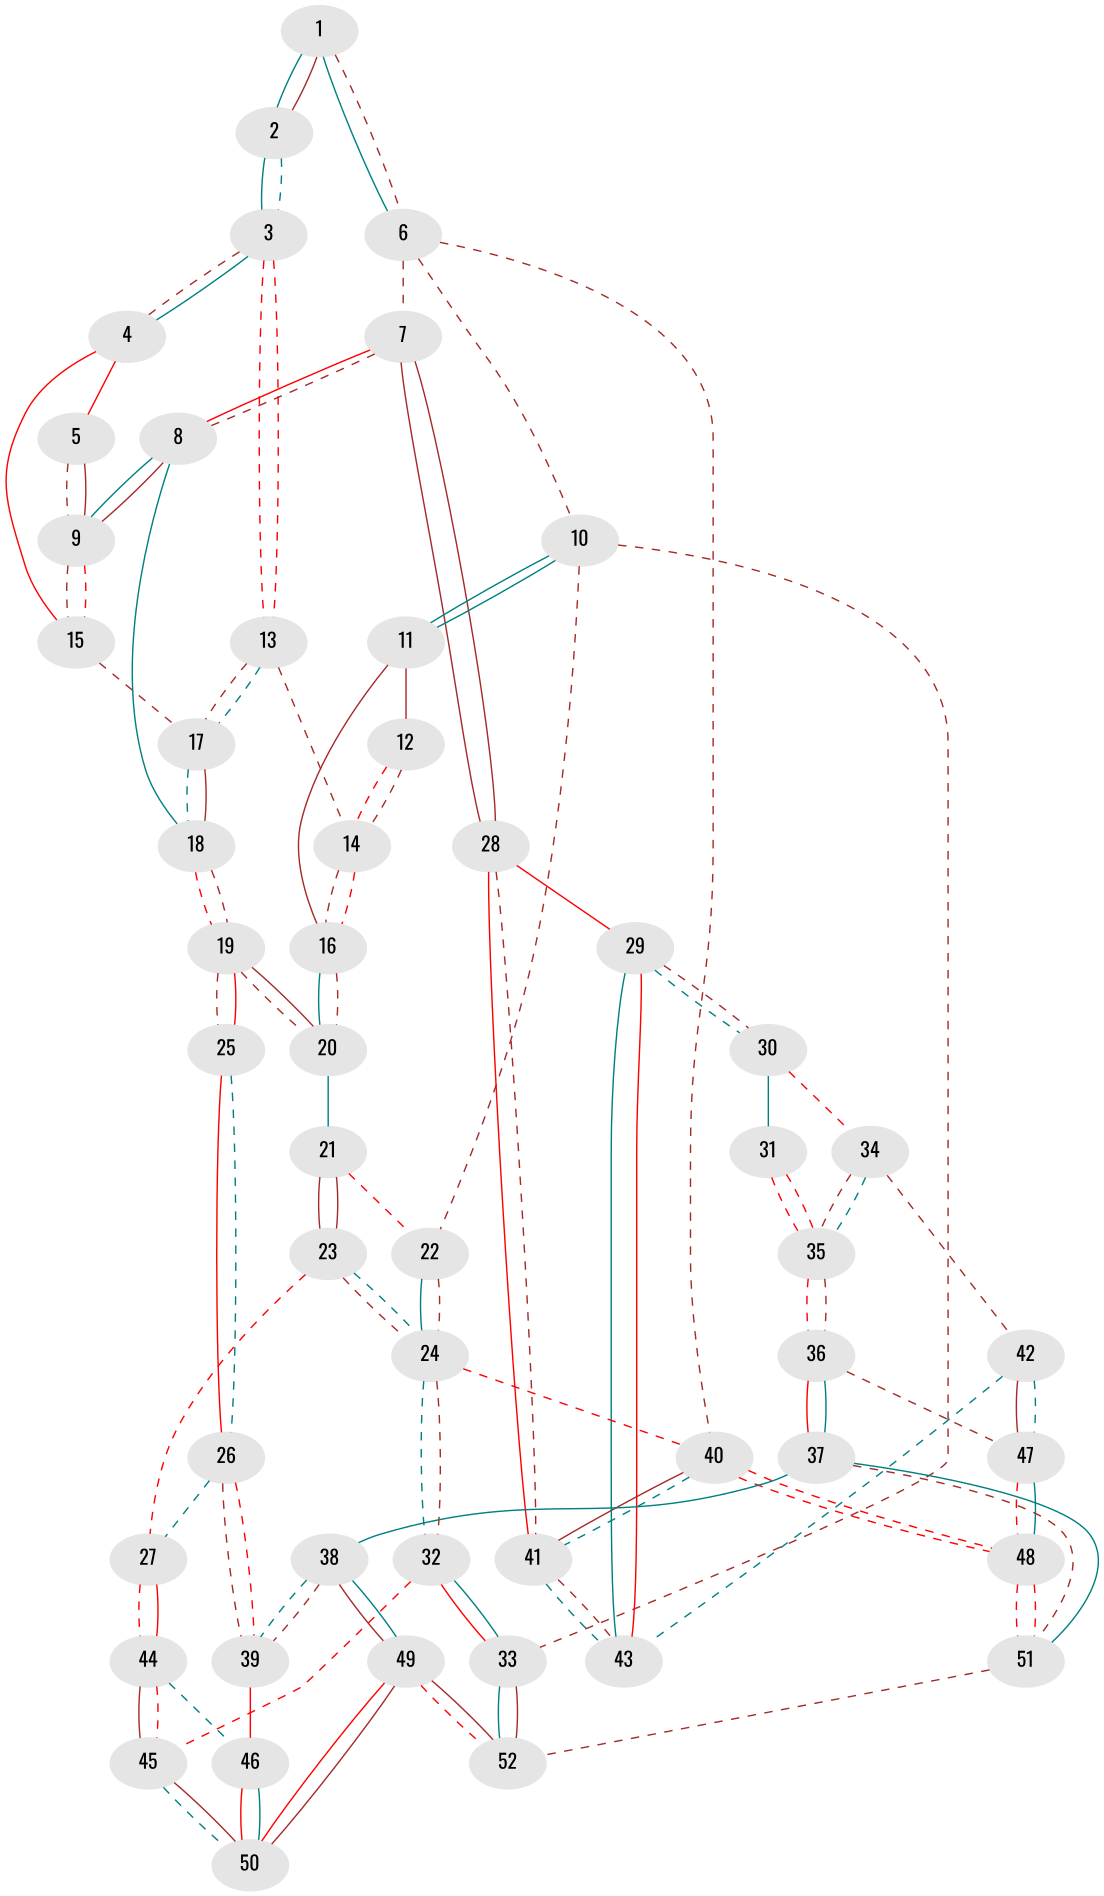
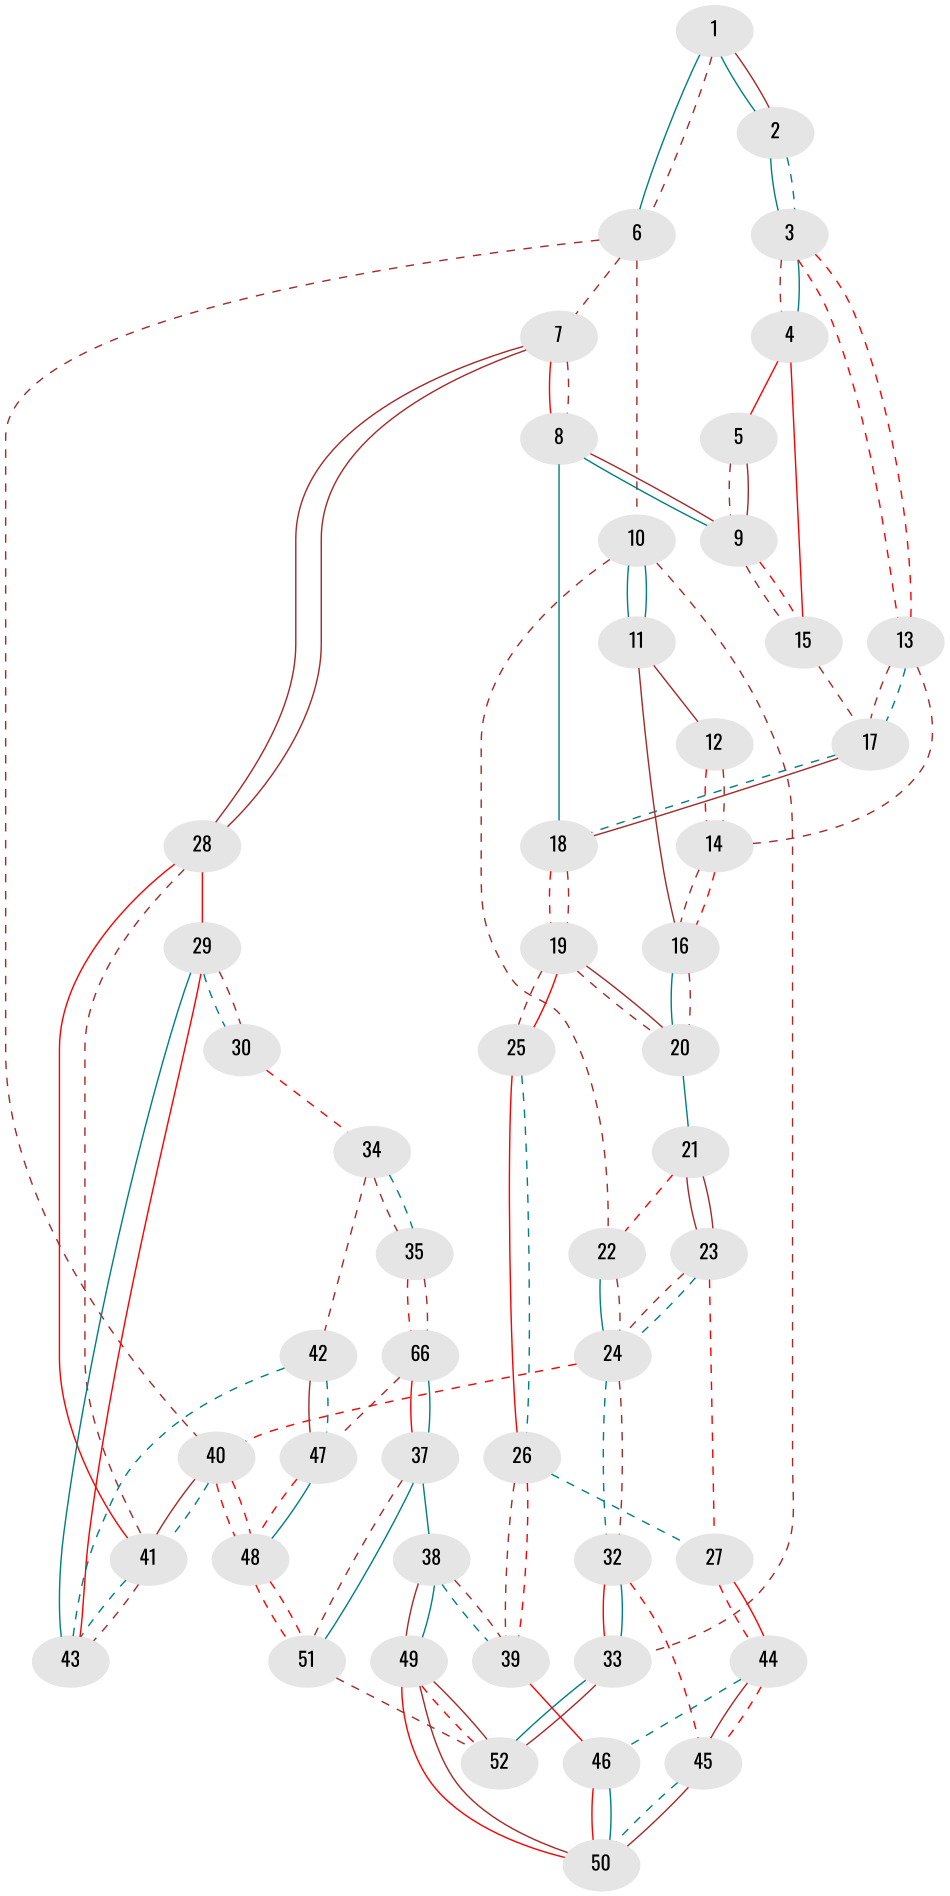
node "31": removed
node "36": label "36" -> "66"
